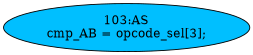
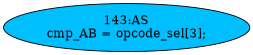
node "103:AS cmp_AB = opcode_sel[3];": label "103:AS cmp_AB = opcode_sel[3];" -> "143:AS cmp_AB = opcode_sel[3];"
